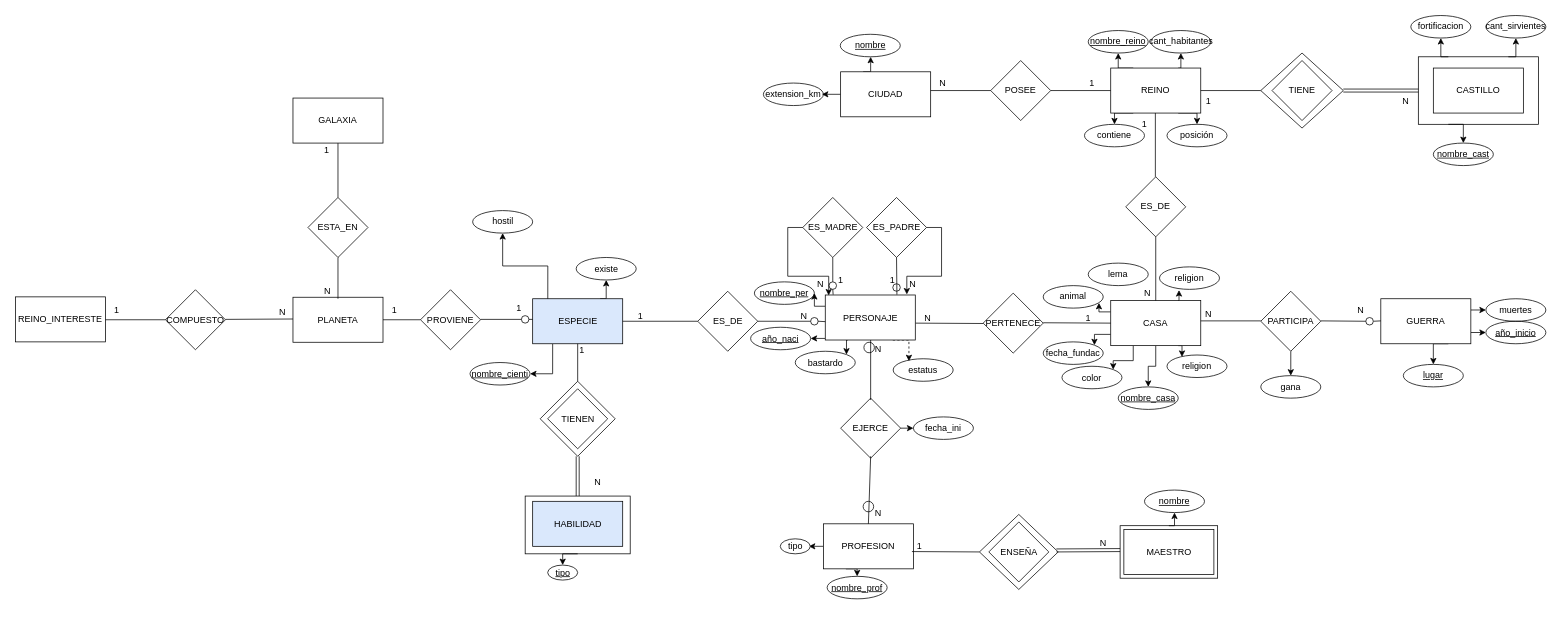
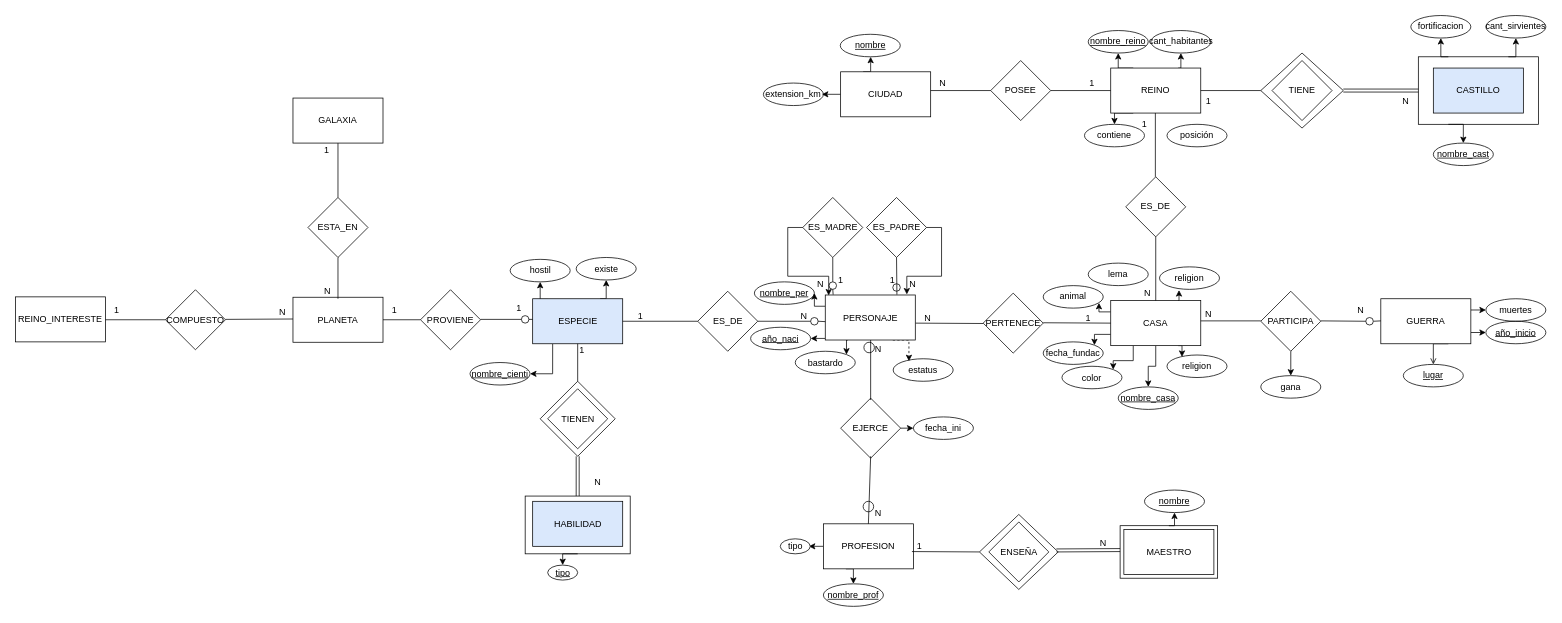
node "CASTILLO": fillcolor #ffffff -> #dae8fc
edge "REINO" -> "posición": removed
node "hostil": moved (503, 222) -> (540, 270)
edge "GUERRA" -> "lugar": arrowhead classic -> open
node "nombre_prof": moved (857, 587) -> (853, 595)
